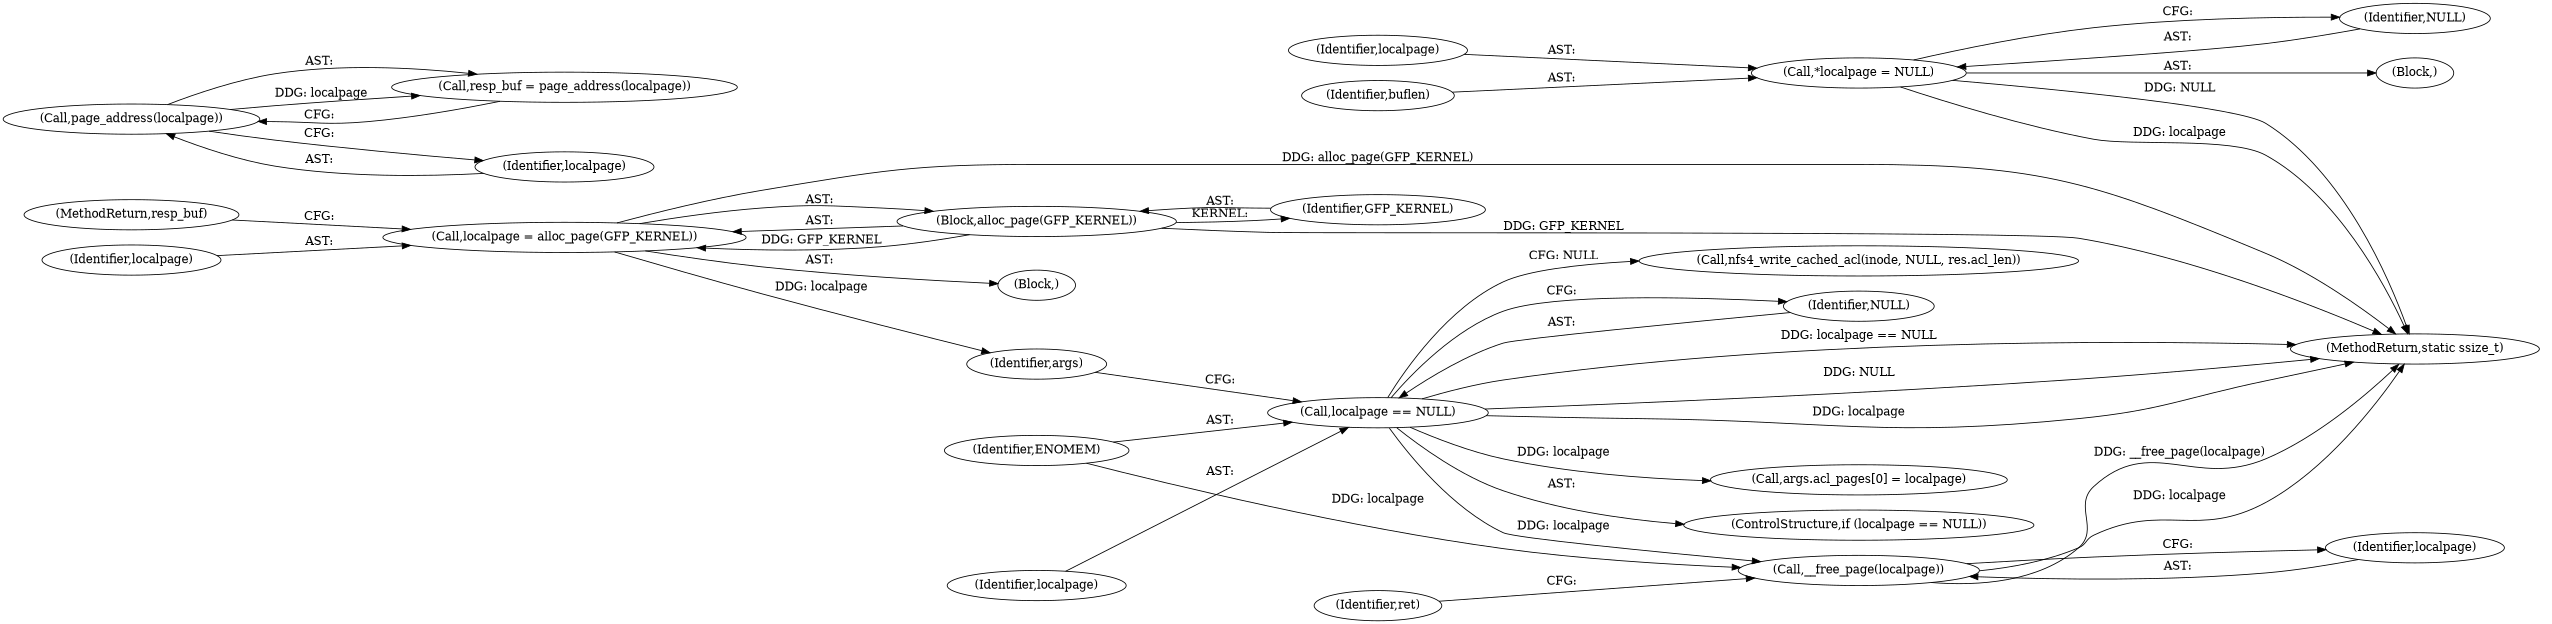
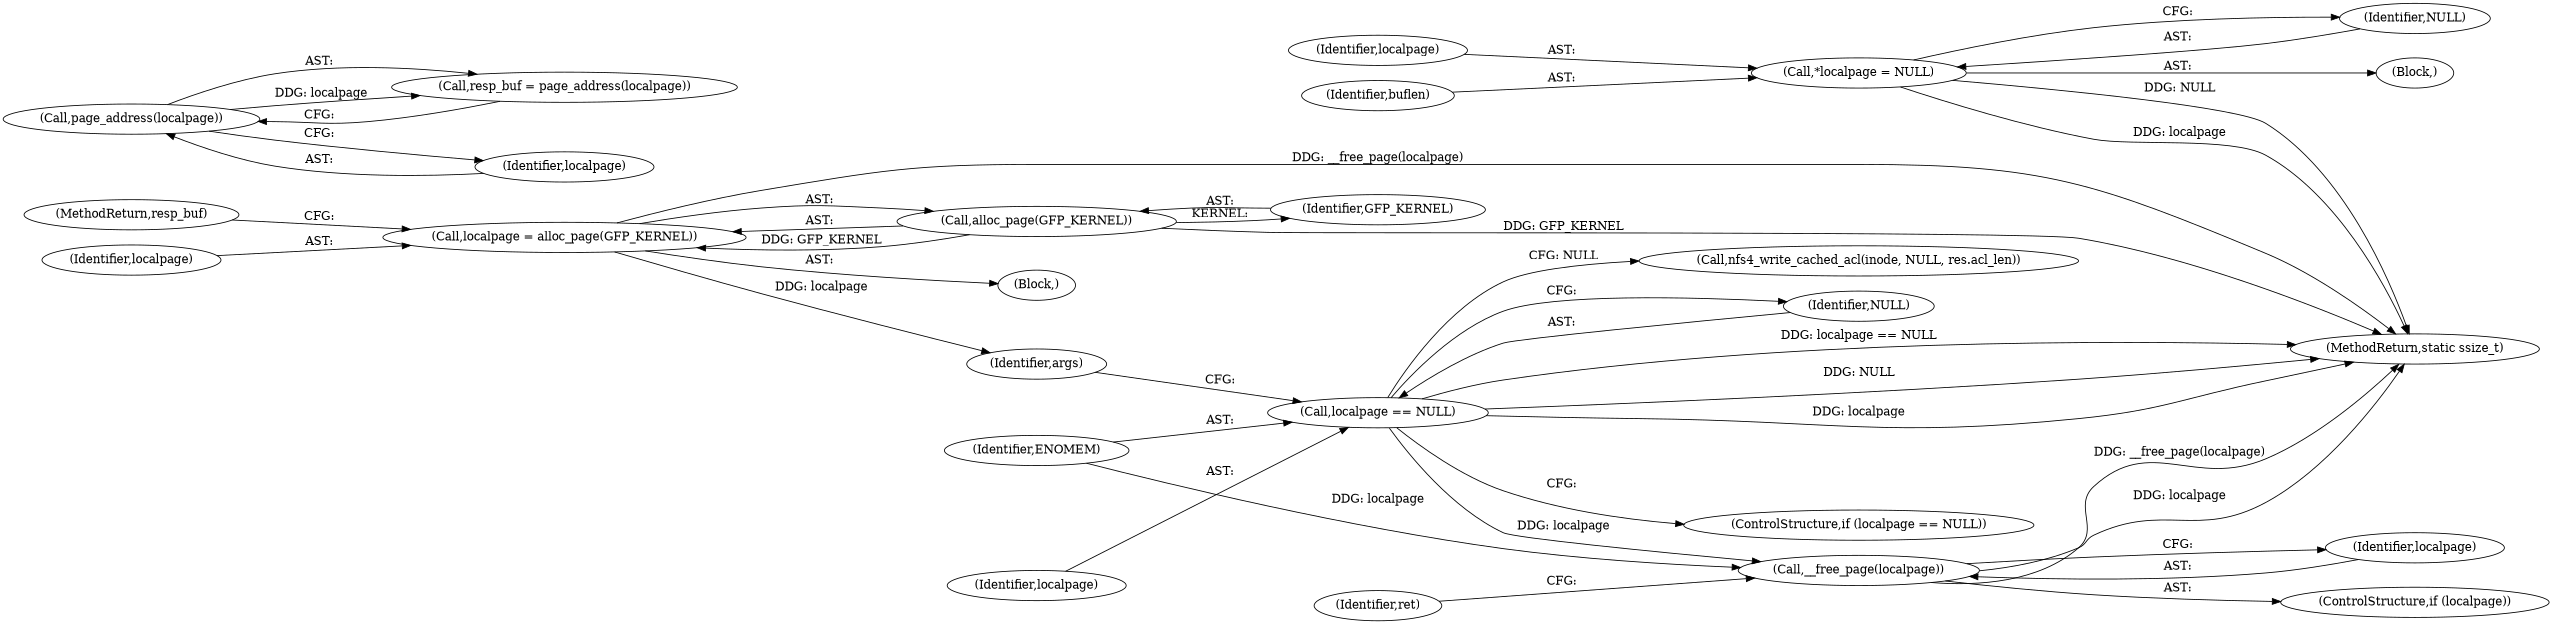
edge "(Call,localpage = alloc_page(GFP_KERNEL))" -> "(MethodReturn,static ssize_t)": label "DDG: alloc_page(GFP_KERNEL)" -> "DDG: __free_page(localpage)"
node "(Block,alloc_page(GFP_KERNEL))": label "(Block,alloc_page(GFP_KERNEL))" -> "(Call,alloc_page(GFP_KERNEL))"
node "(Call,args.acl_pages[0] = localpage)": removed
edge "(Call,localpage == NULL)" -> "(ControlStructure,if (localpage == NULL))": label "AST: " -> "CFG: "
node "(ControlStructure,if (localpage))": added
